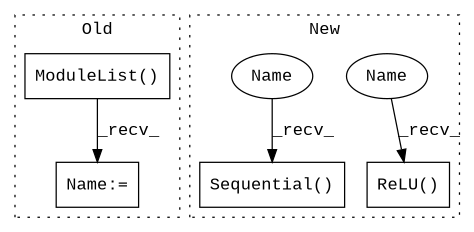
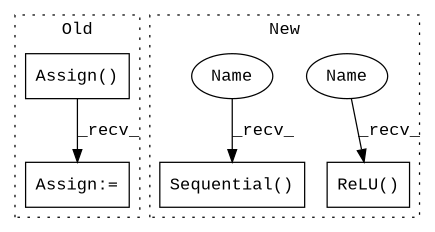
node "ModuleList()": label "ModuleList()" -> "Assign()"
node "Name:=": label "Name:=" -> "Assign:="
